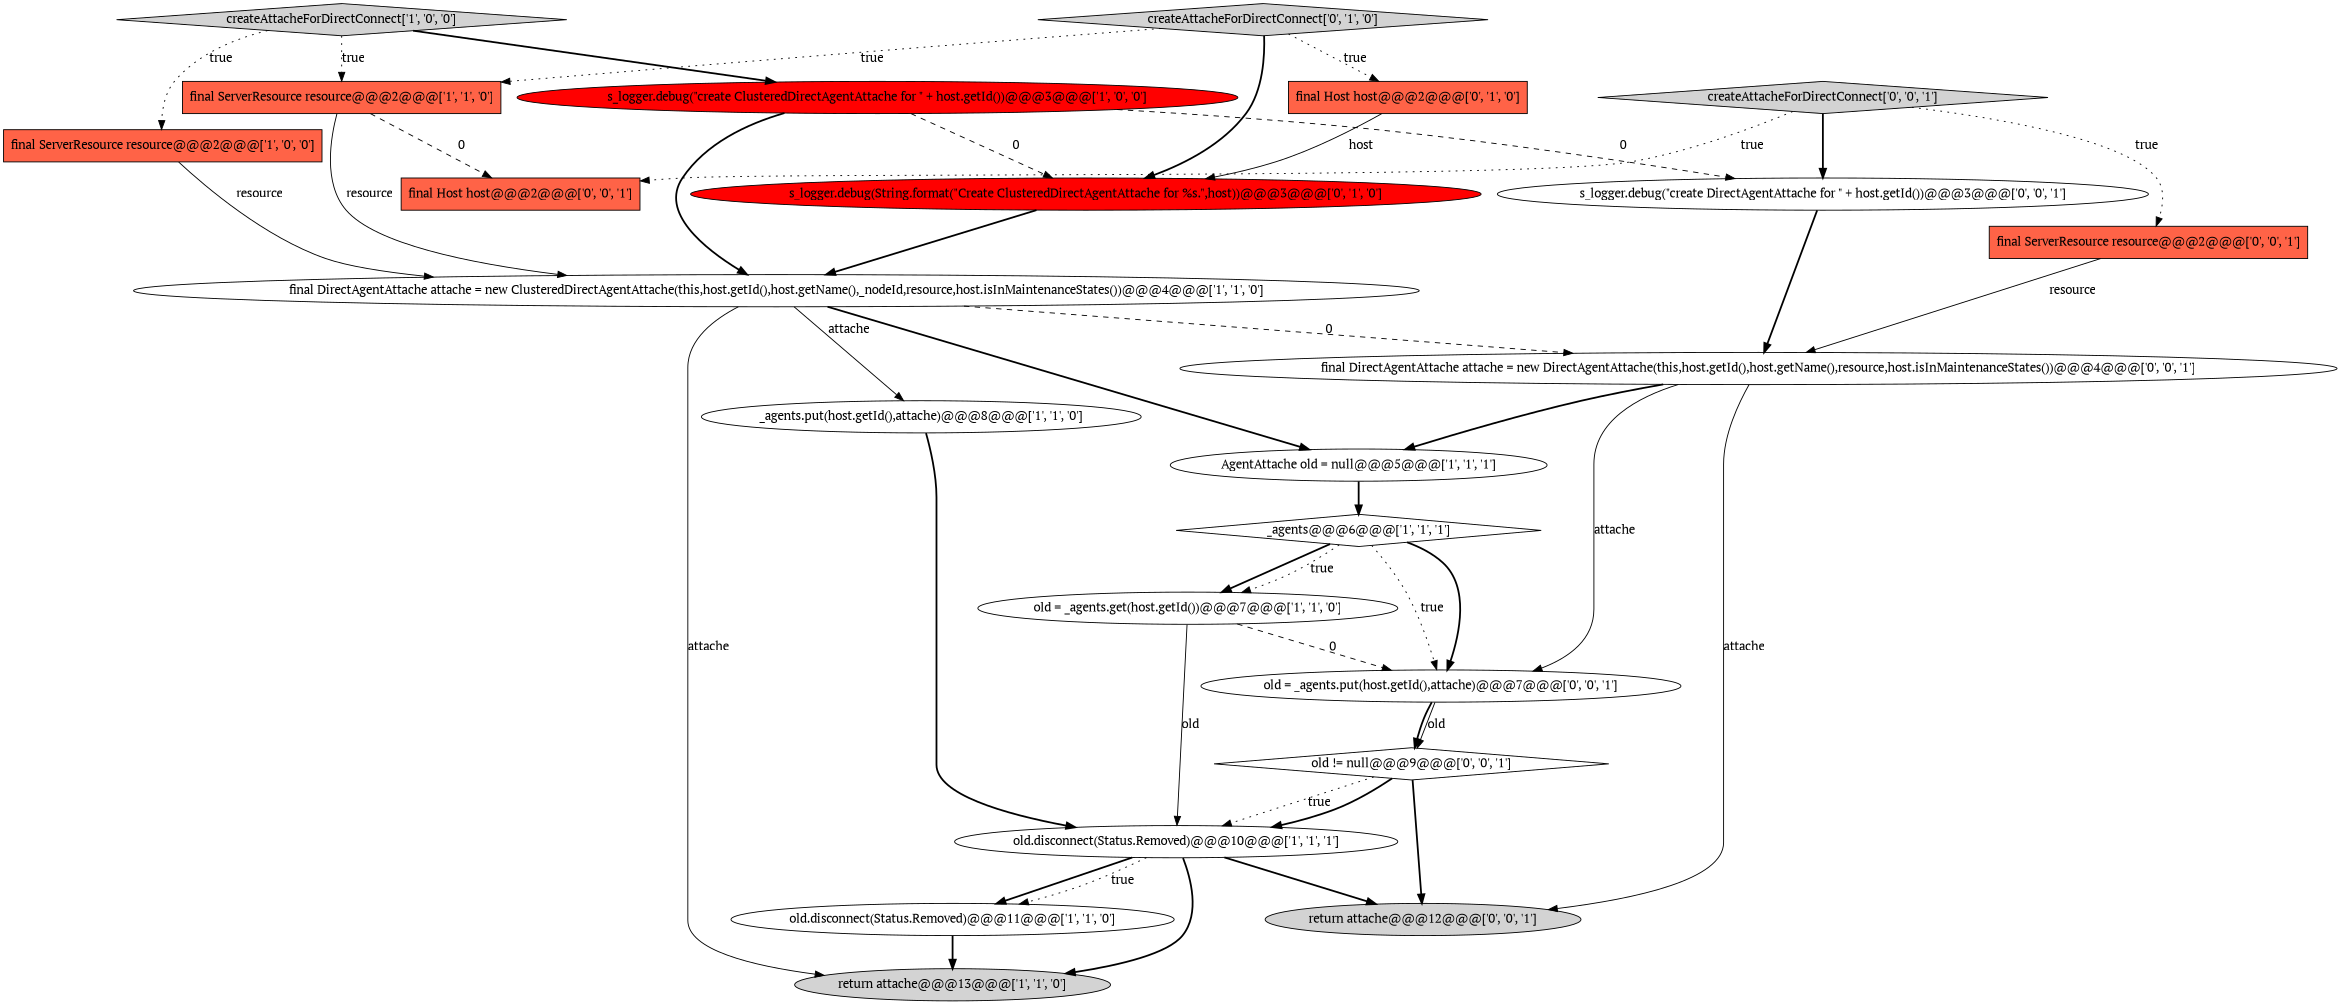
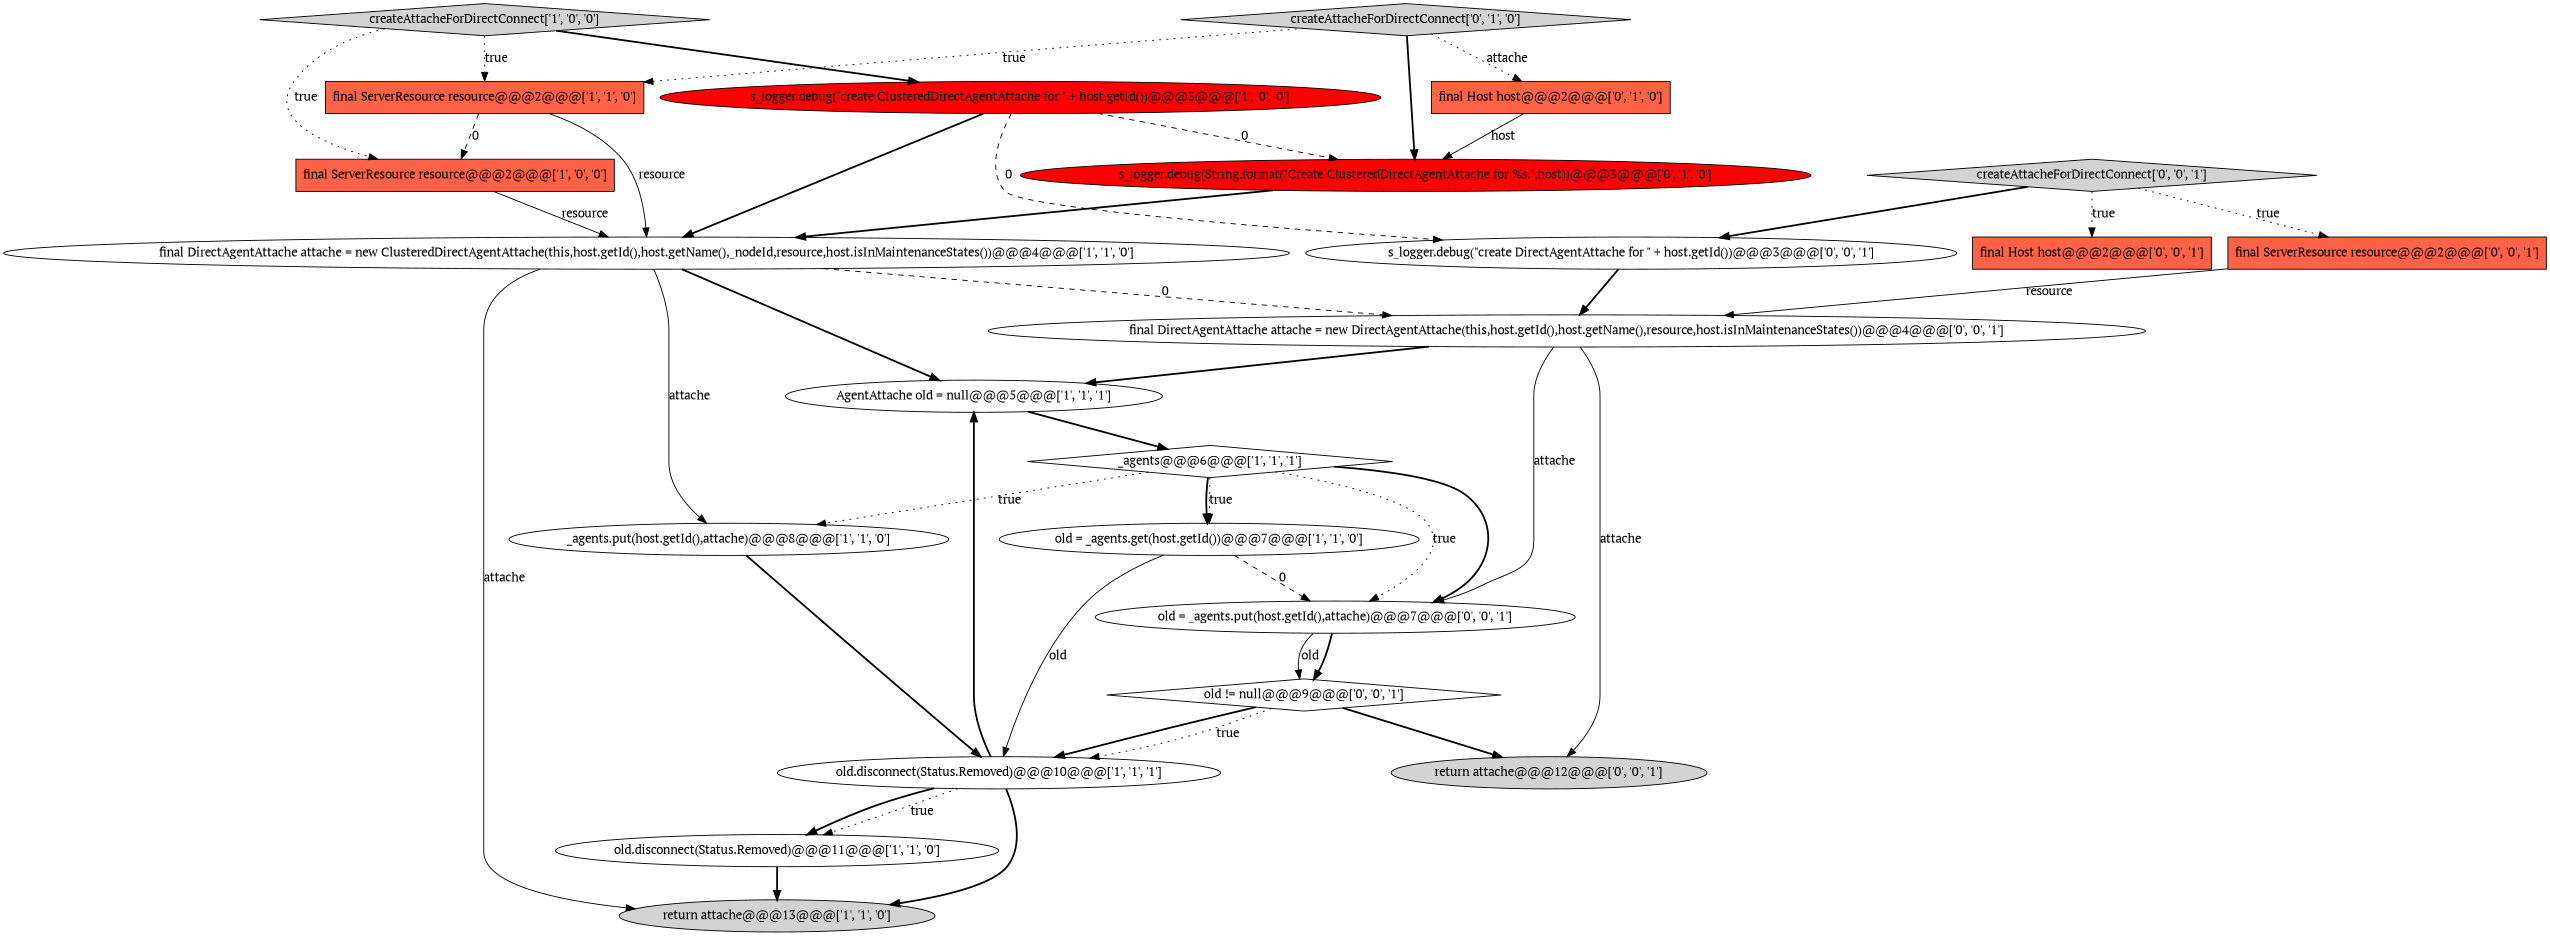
edge "createAttacheForDirectConnect['0', '1', '0']" -> "final Host host@@@2@@@['0', '1', '0']": label "true" -> "attache"
edge "final ServerResource resource@@@2@@@['1', '1', '0']" -> "final Host host@@@2@@@['0', '0', '1']": now "final ServerResource resource@@@2@@@['1', '1', '0']" -> "final ServerResource resource@@@2@@@['1', '0', '0']"
edge "_agents@@@6@@@['1', '1', '1']" -> "_agents.put(host.getId(),attache)@@@8@@@['1', '1', '0']": added, label "true"
edge "old.disconnect(Status.Removed)@@@10@@@['1', '1', '1']" -> "return attache@@@12@@@['0', '0', '1']": now "old.disconnect(Status.Removed)@@@10@@@['1', '1', '1']" -> "AgentAttache old = null@@@5@@@['1', '1', '1']"
